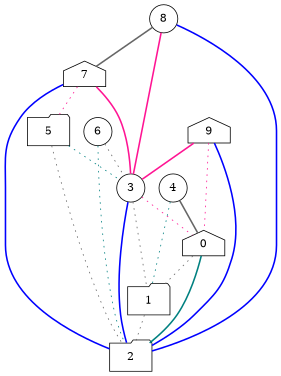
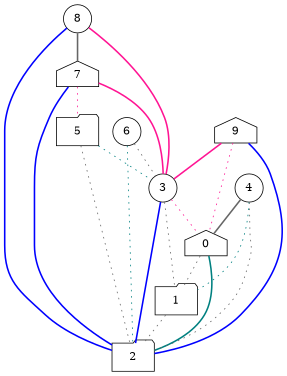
edge "4" -- "2": added
